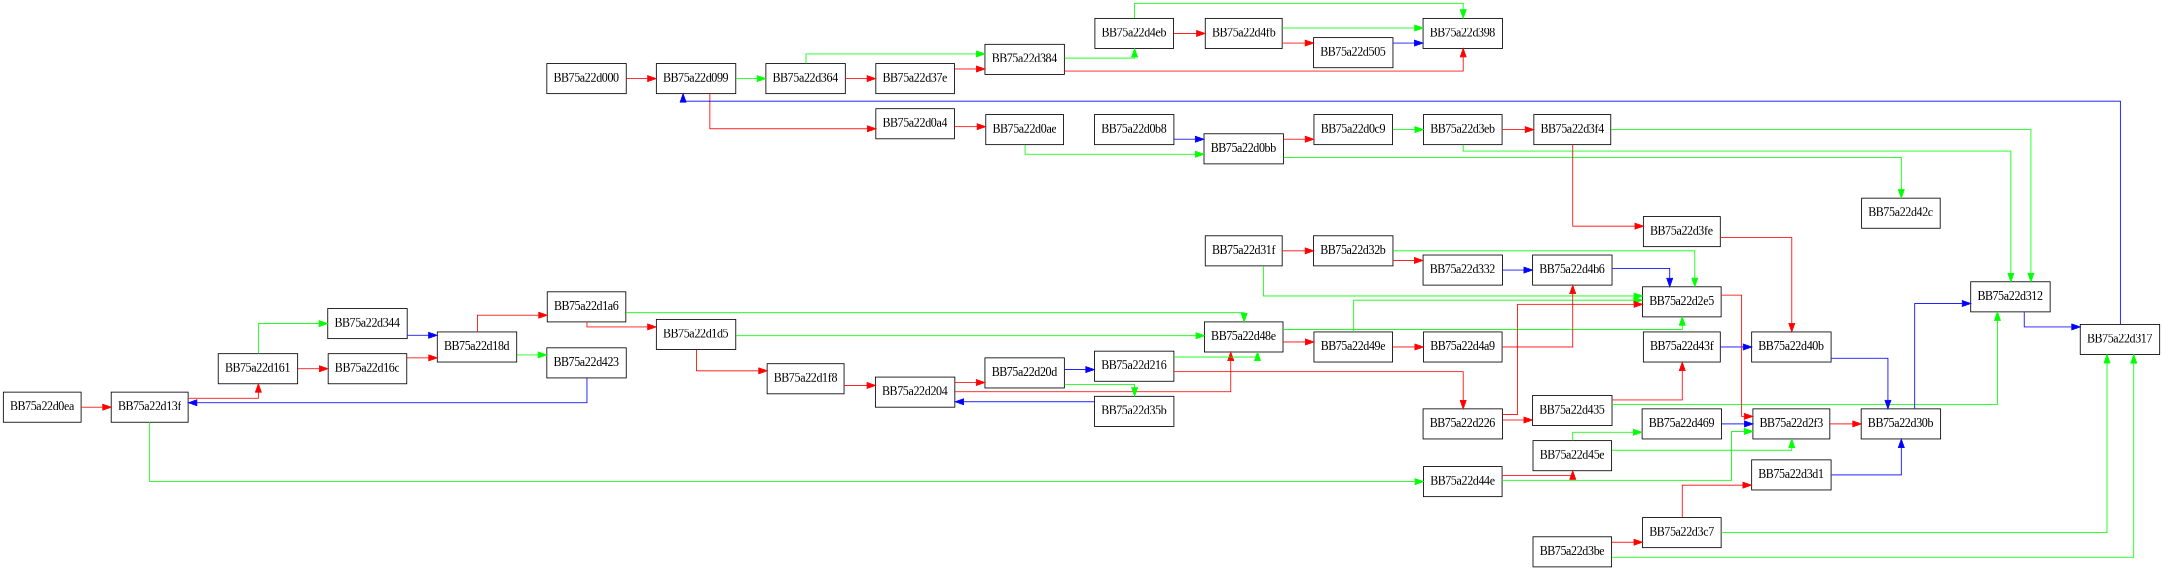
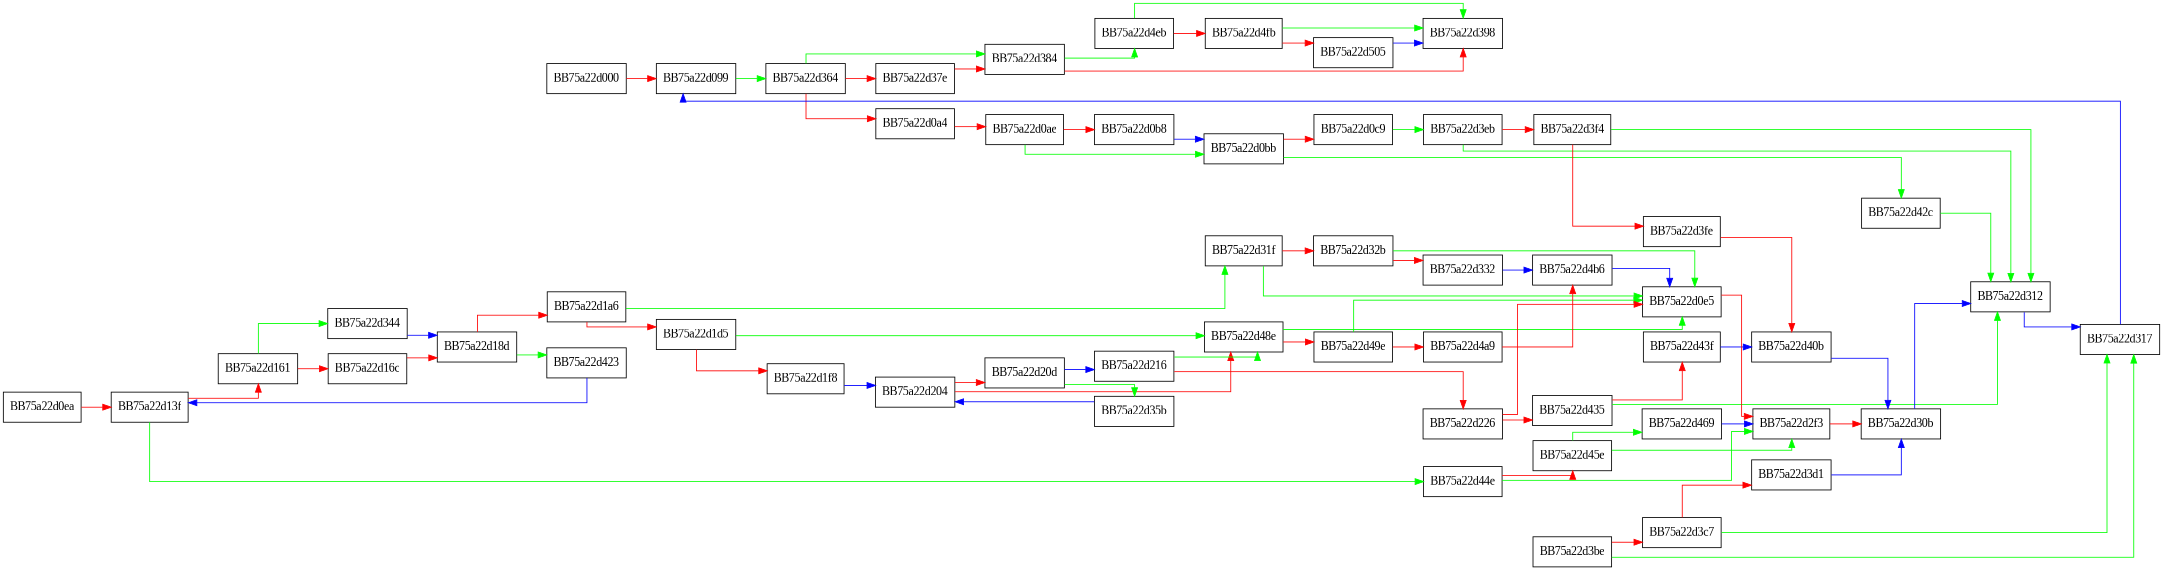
edge "BB75a22d099" -> "BB75a22d0a4": now "BB75a22d364" -> "BB75a22d0a4"
edge "BB75a22d0ae" -> "BB75a22d0b8": added
edge "BB75a22d42c" -> "BB75a22d312": added
node "BB75a22d2e5": label "BB75a22d2e5" -> "BB75a22d0e5"
edge "BB75a22d1a6" -> "BB75a22d48e": now "BB75a22d1a6" -> "BB75a22d31f"
edge "BB75a22d1f8" -> "BB75a22d204": color red -> blue
